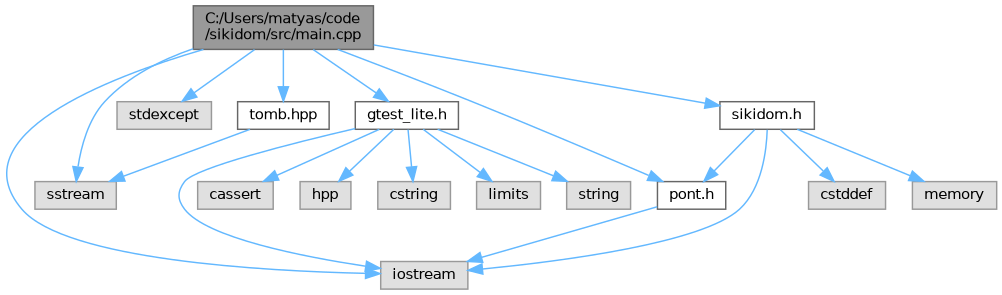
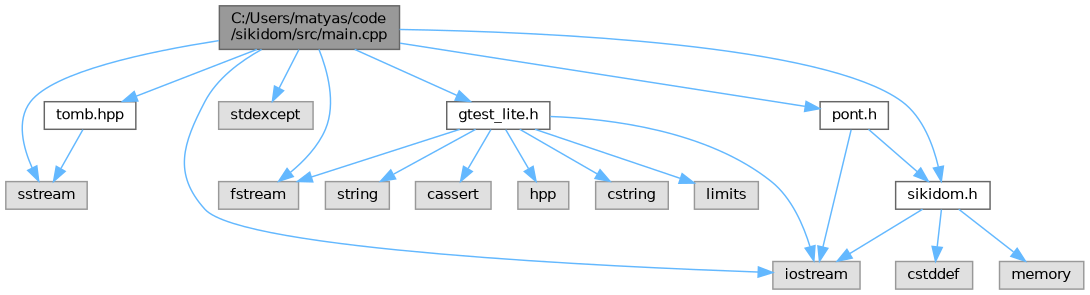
edge "sikidom.h" -> "pont.h": reversed
node "fstream": added
